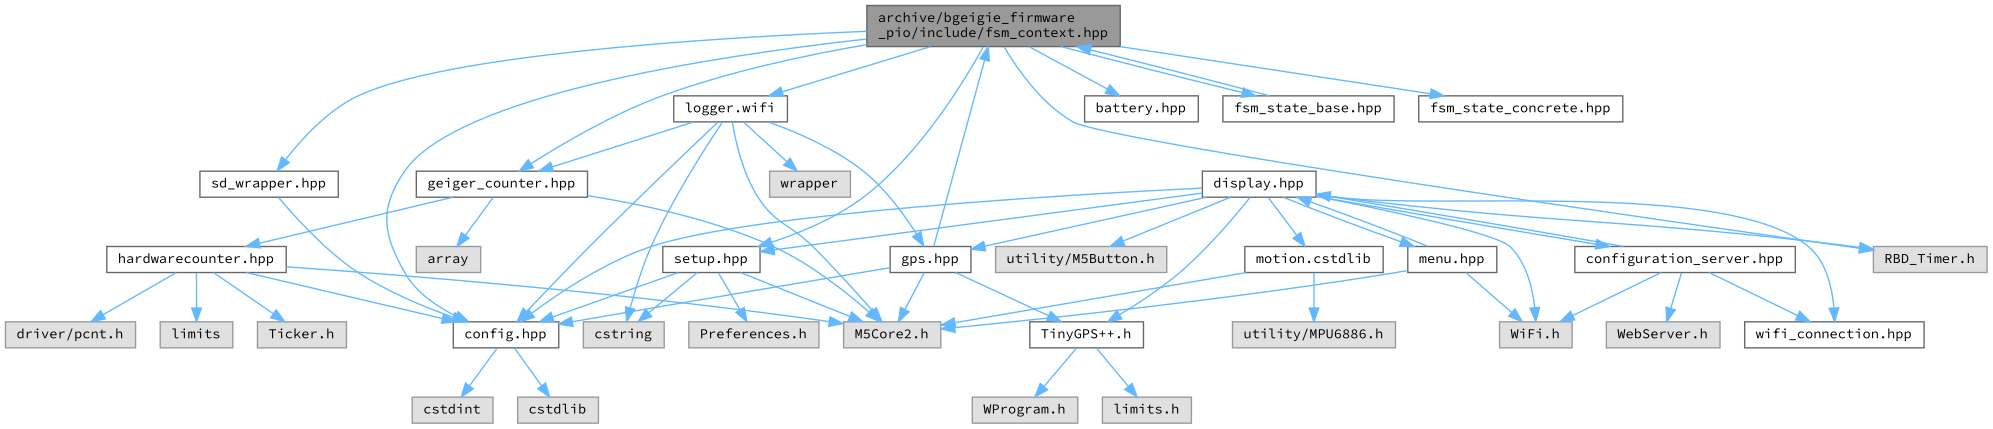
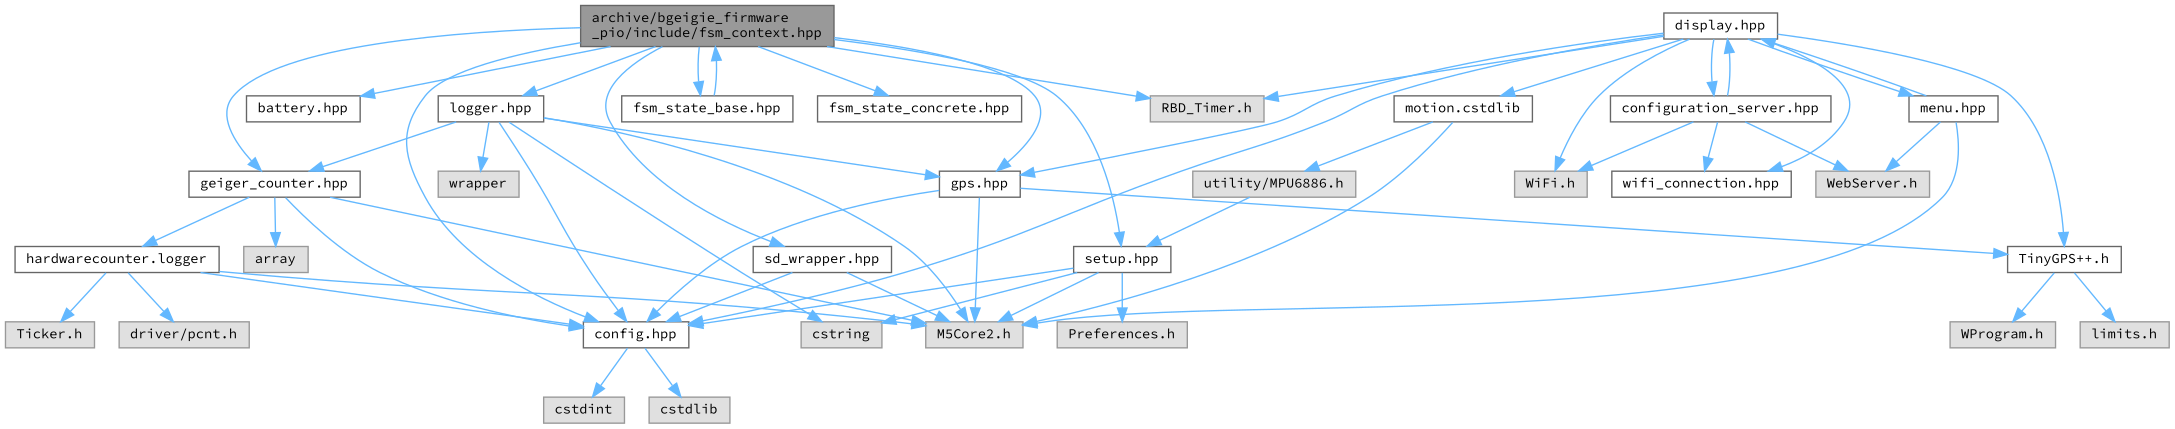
node "logger.wifi": label "logger.wifi" -> "logger.hpp"
edge "gps.hpp" -> "archive/bgeigie_firmware _pio/include/fsm_context.hpp": reversed
edge "display.hpp" -> "setup.hpp": now "utility/MPU6886.h" -> "setup.hpp"
node "hardwarecounter.hpp": label "hardwarecounter.hpp" -> "hardwarecounter.logger"
node "utility/M5Button.h": removed
edge "geiger_counter.hpp" -> "config.hpp": added
edge "menu.hpp" -> "WiFi.h": now "menu.hpp" -> "WebServer.h"
edge "sd_wrapper.hpp" -> "M5Core2.h": added
node "limits": removed
